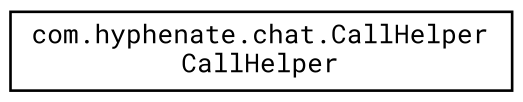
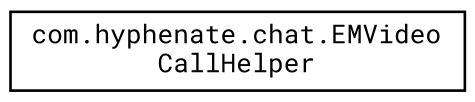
node "com.hyphenate.chat.CallHelper CallHelper": label "com.hyphenate.chat.CallHelper CallHelper" -> "com.hyphenate.chat.EMVideo CallHelper"
